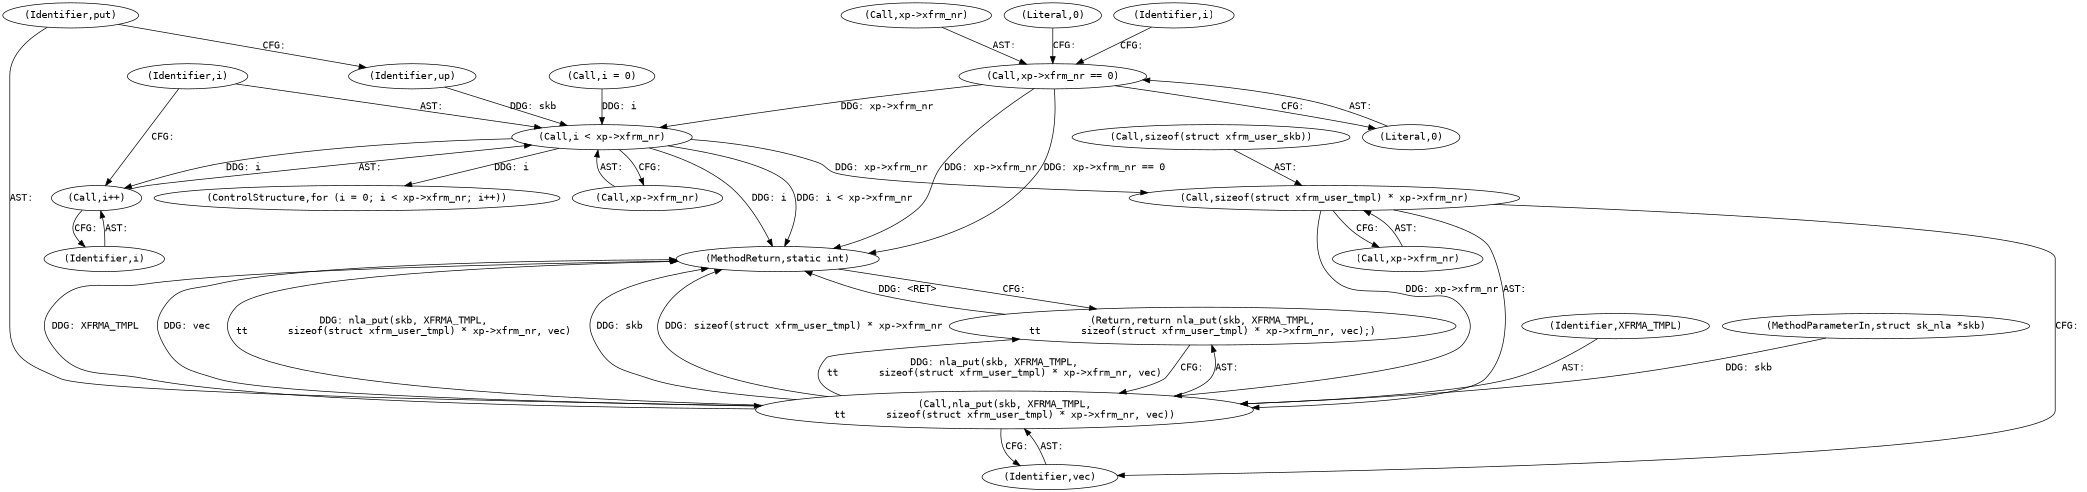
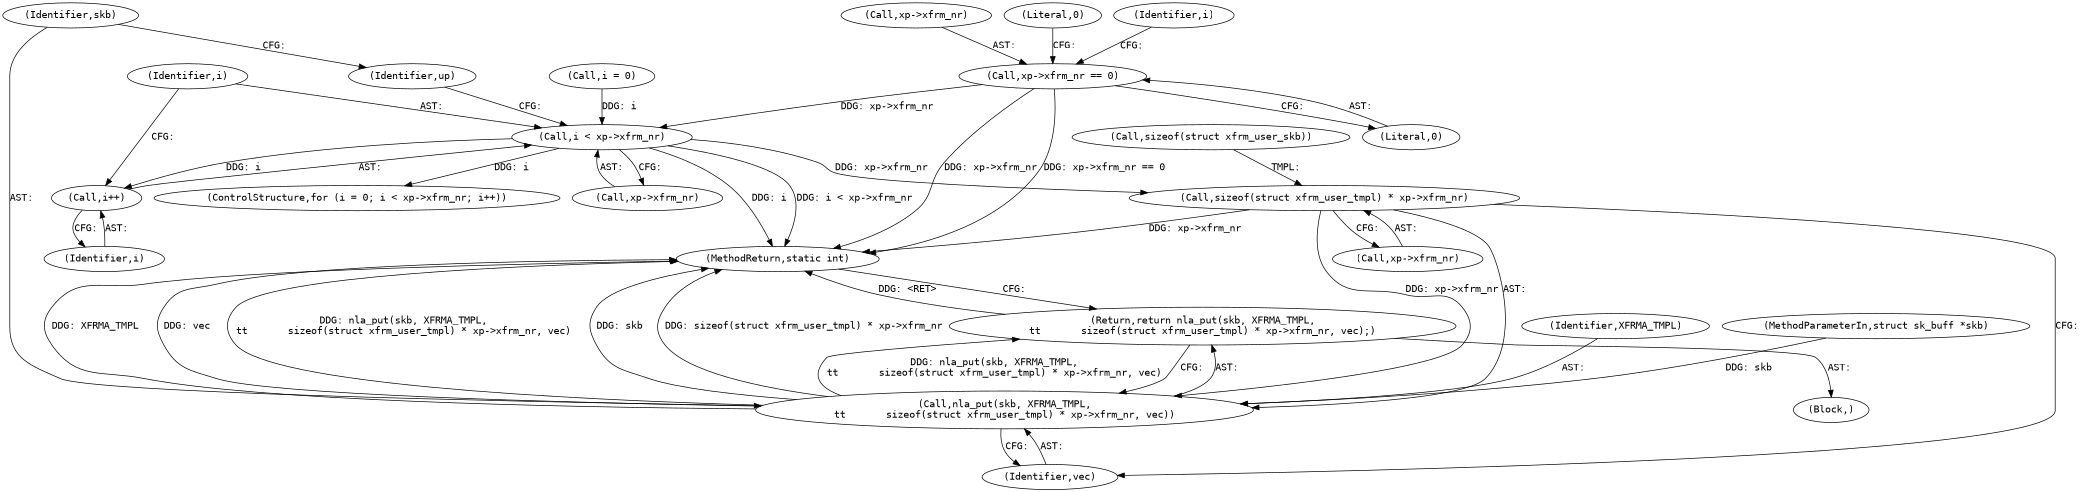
node "(Identifier,put)": label "(Identifier,put)" -> "(Identifier,skb)"
edge "(Identifier,up)" -> "(Call,i < xp->xfrm_nr)": label "DDG: skb" -> "CFG: "
edge "(Call,sizeof(struct xfrm_user_skb))" -> "(Call,sizeof(struct xfrm_user_tmpl) * xp->xfrm_nr)": label "AST: " -> "TMPL: "
edge "(Call,sizeof(struct xfrm_user_tmpl) * xp->xfrm_nr)" -> "(MethodReturn,static int)": added, label "DDG: xp->xfrm_nr"
node "(MethodParameterIn,struct sk_nla *skb)": label "(MethodParameterIn,struct sk_nla *skb)" -> "(MethodParameterIn,struct sk_buff *skb)"
node "(Block,)": added
